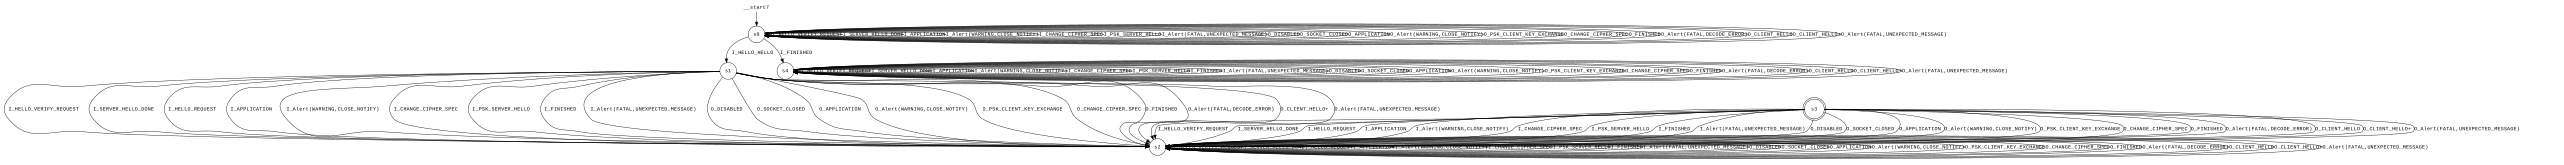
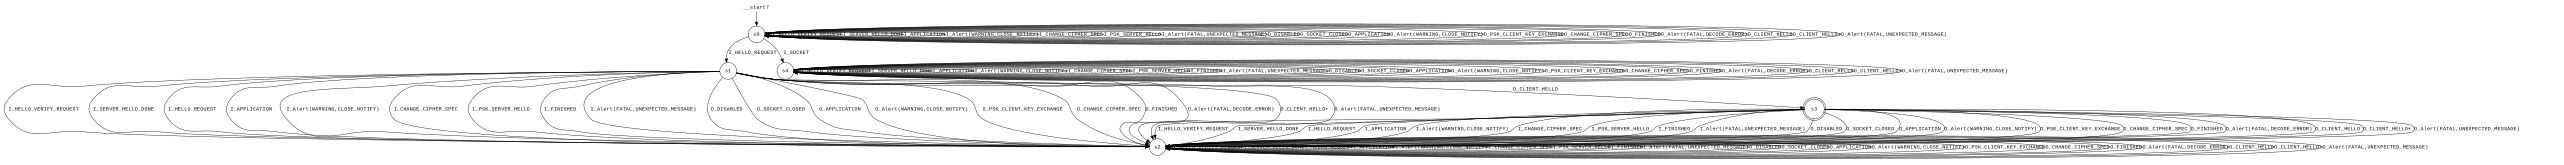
edge "s0" -> "s1": label "I_HELLO_HELLO" -> "I_HELLO_REQUEST"
edge "s0" -> "s4": label "I_FINISHED" -> "I_SOCKET"
edge "s1" -> "s3": added, label "O_CLIENT_HELLO"
